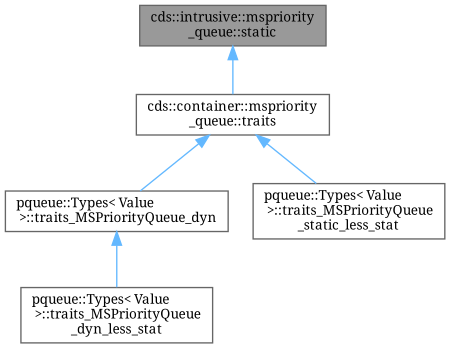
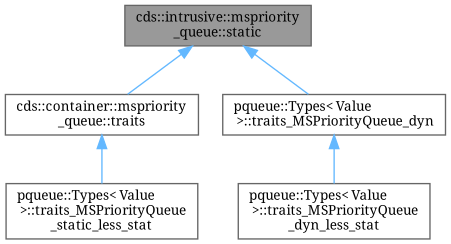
edge "pqueue::Types< Value >::traits_MSPriorityQueue_dyn" -> "cds::container::mspriority _queue::traits": now "pqueue::Types< Value >::traits_MSPriorityQueue_dyn" -> "cds::intrusive::mspriority _queue::static"
